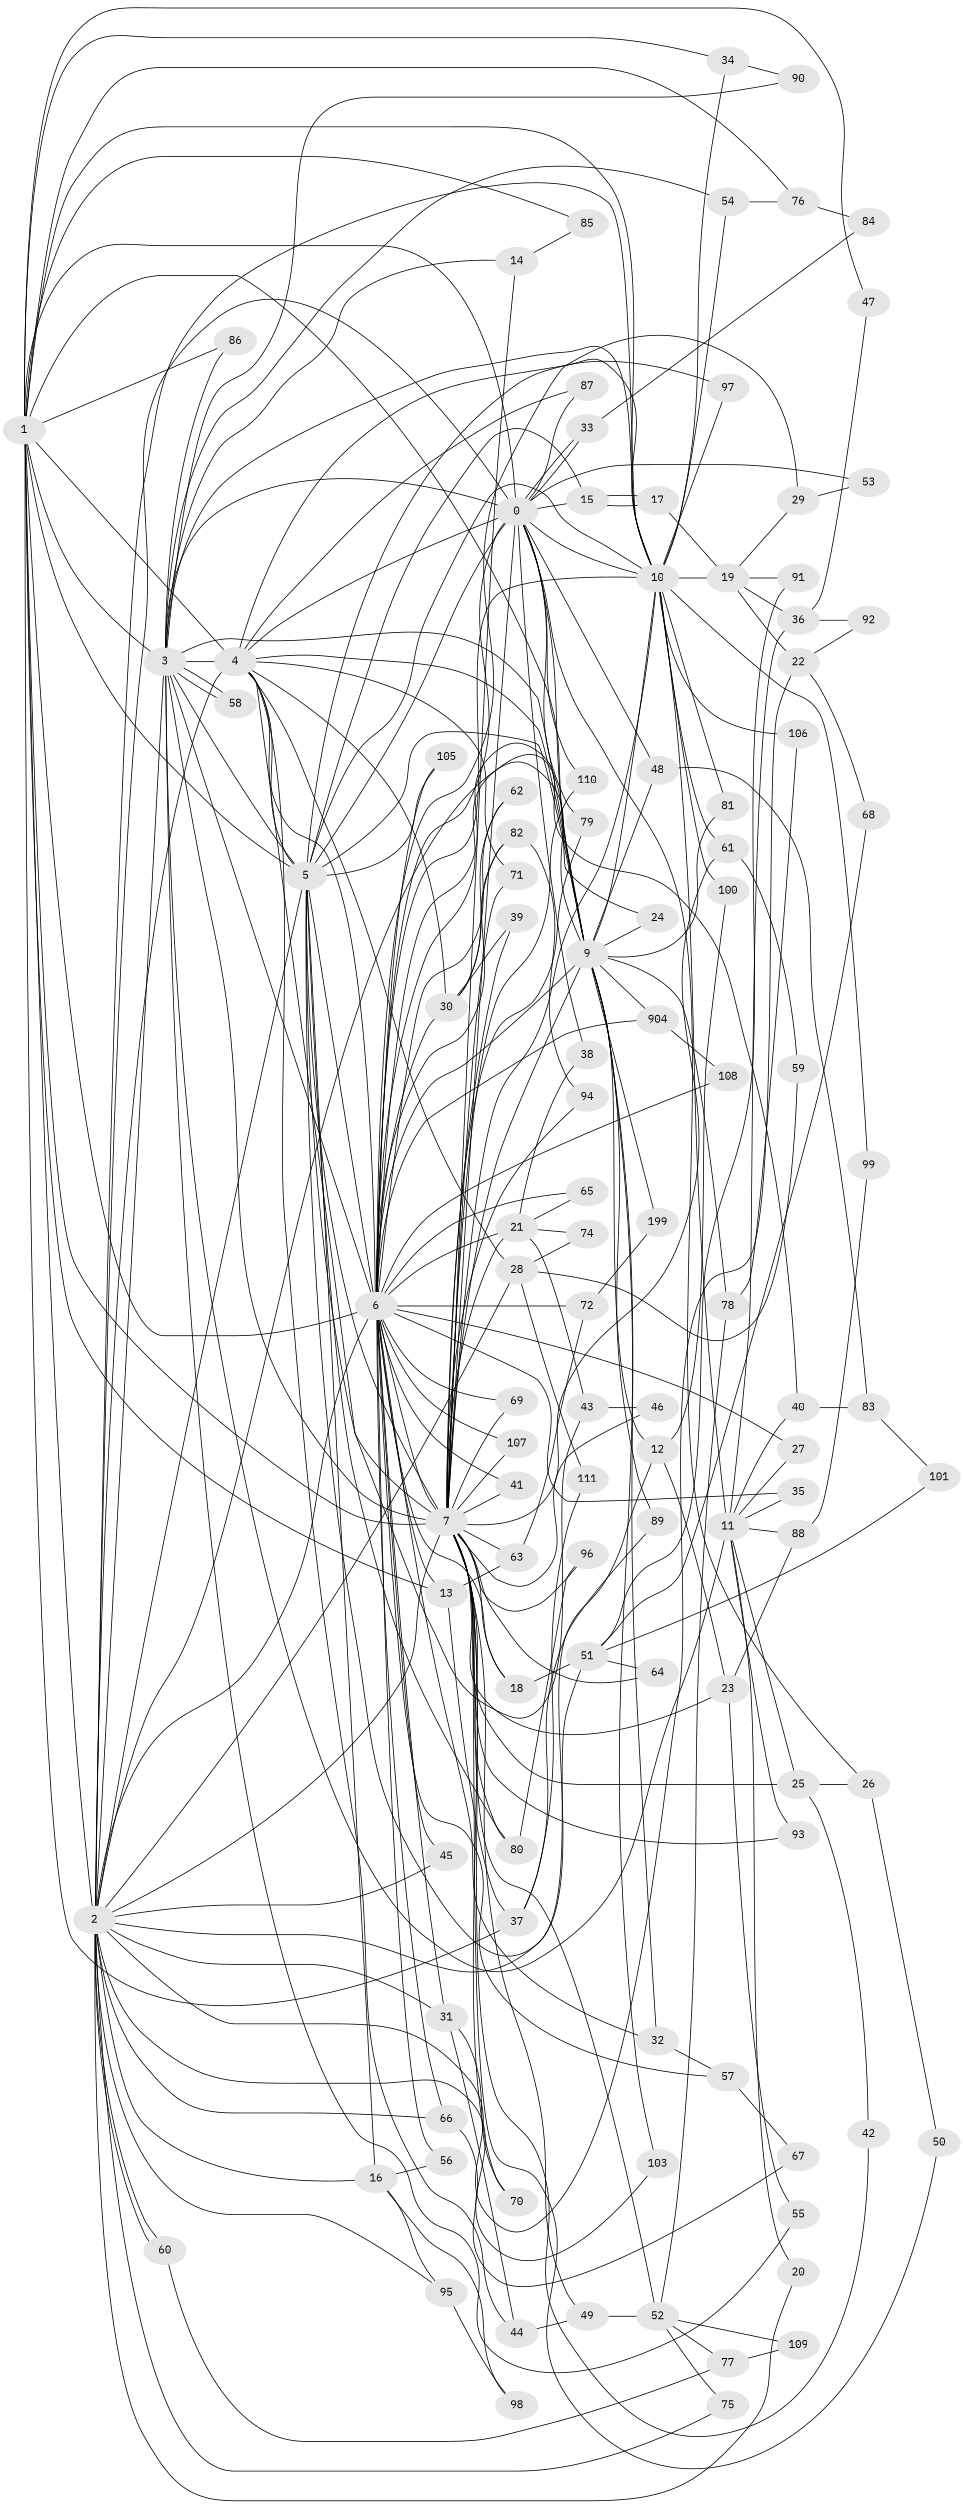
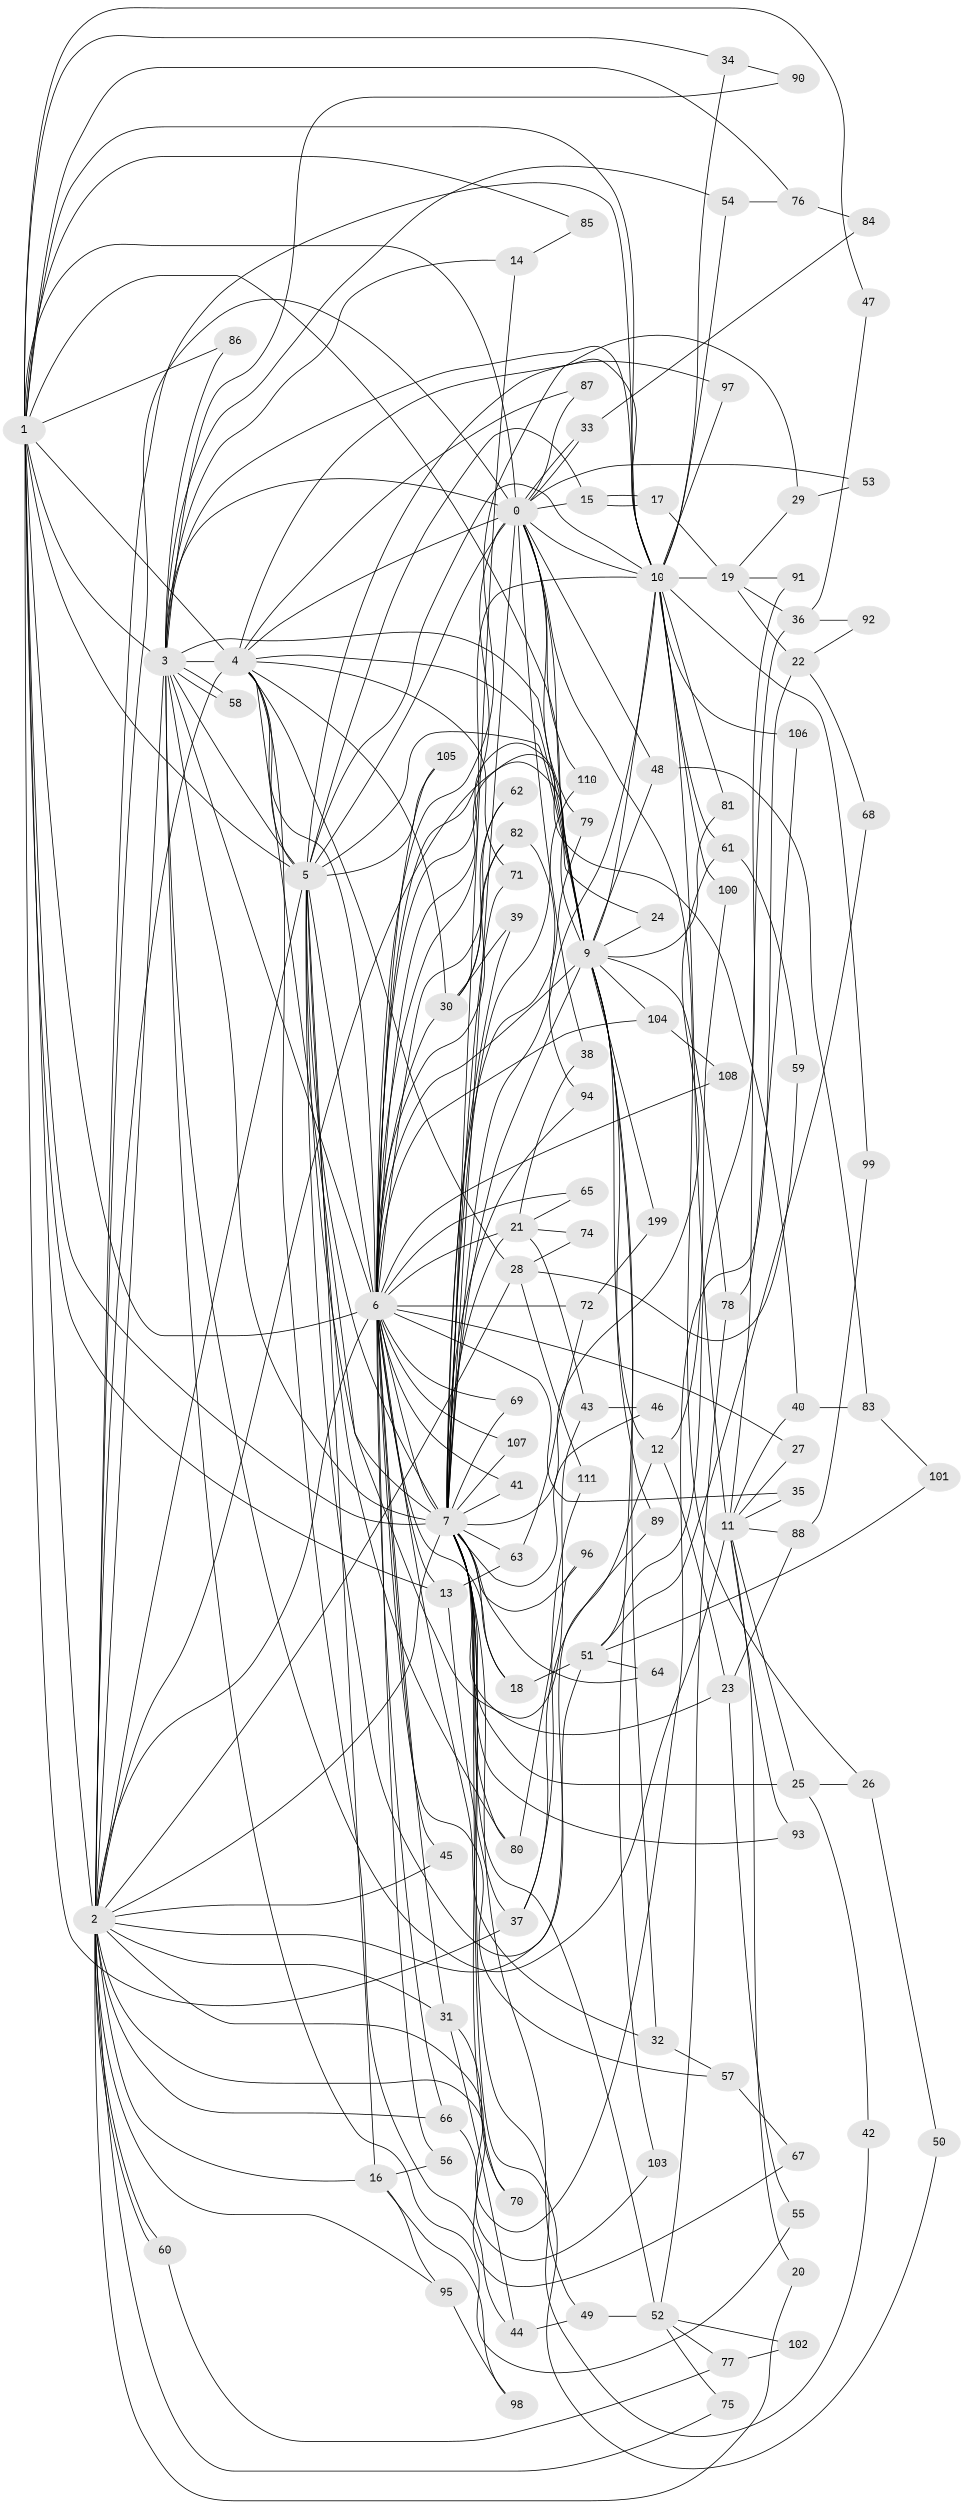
node "904": label "904" -> "104"
node "109": label "109" -> "102"
